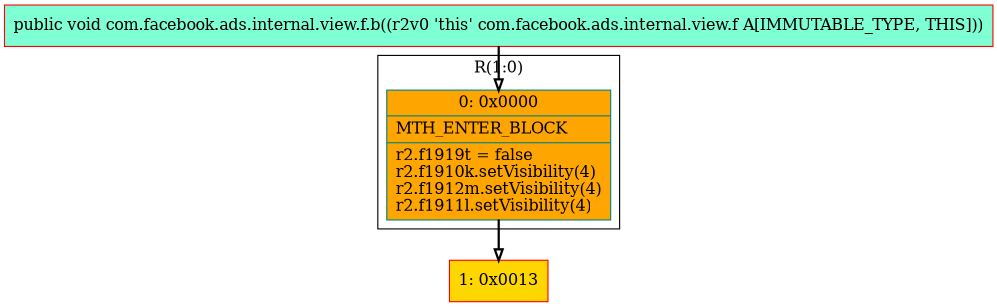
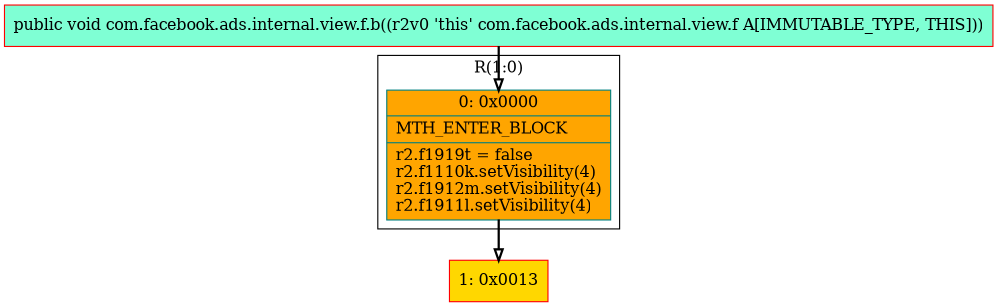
node "0: 0x0000": text "r2.f1910k.setVisibility(4)" -> "r2.f1110k.setVisibility(4)"
